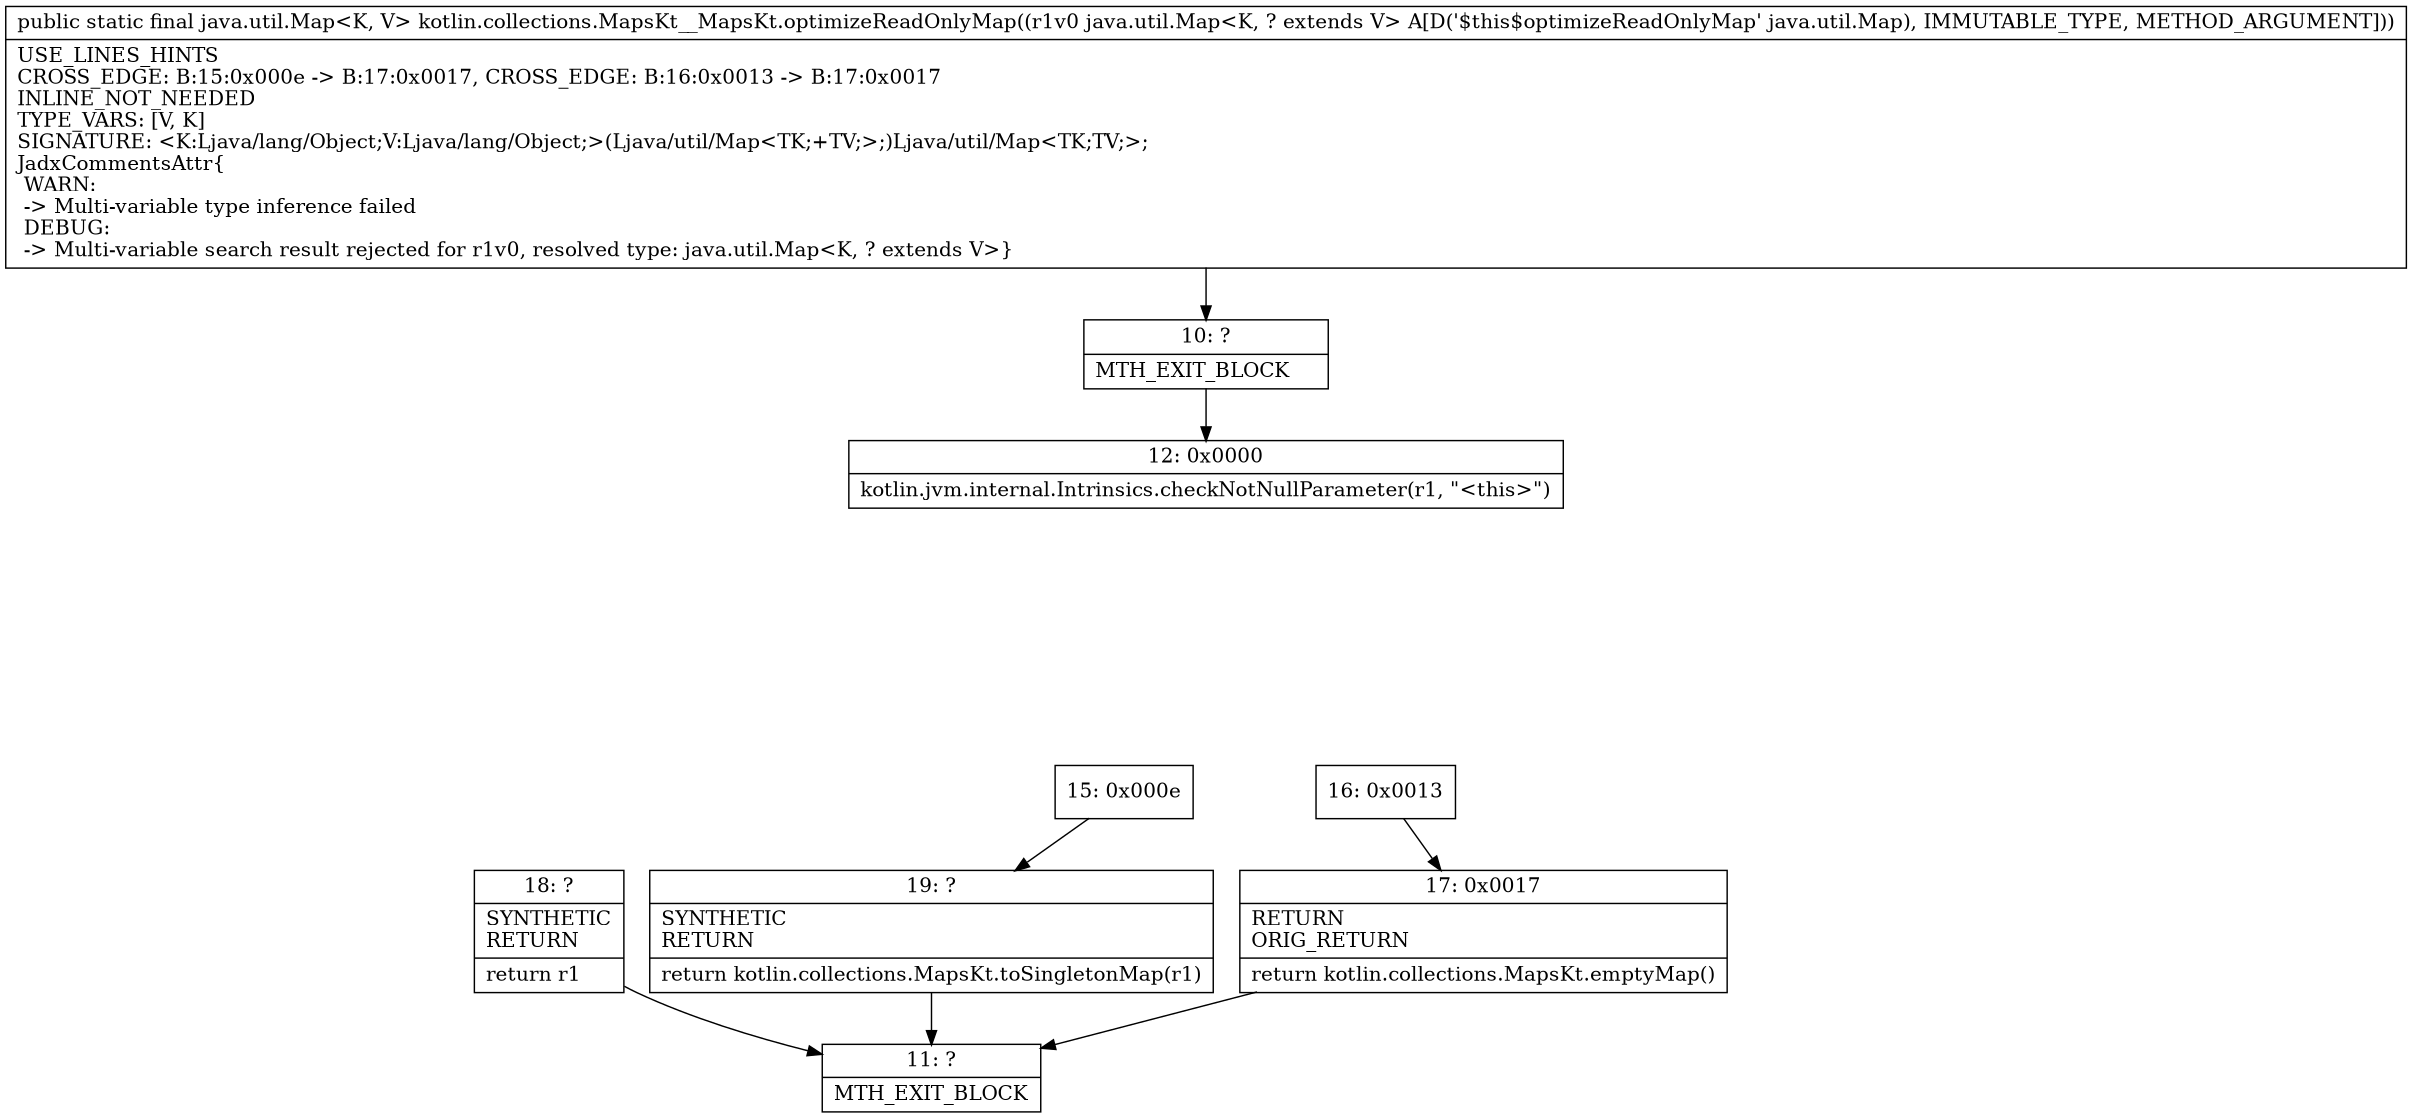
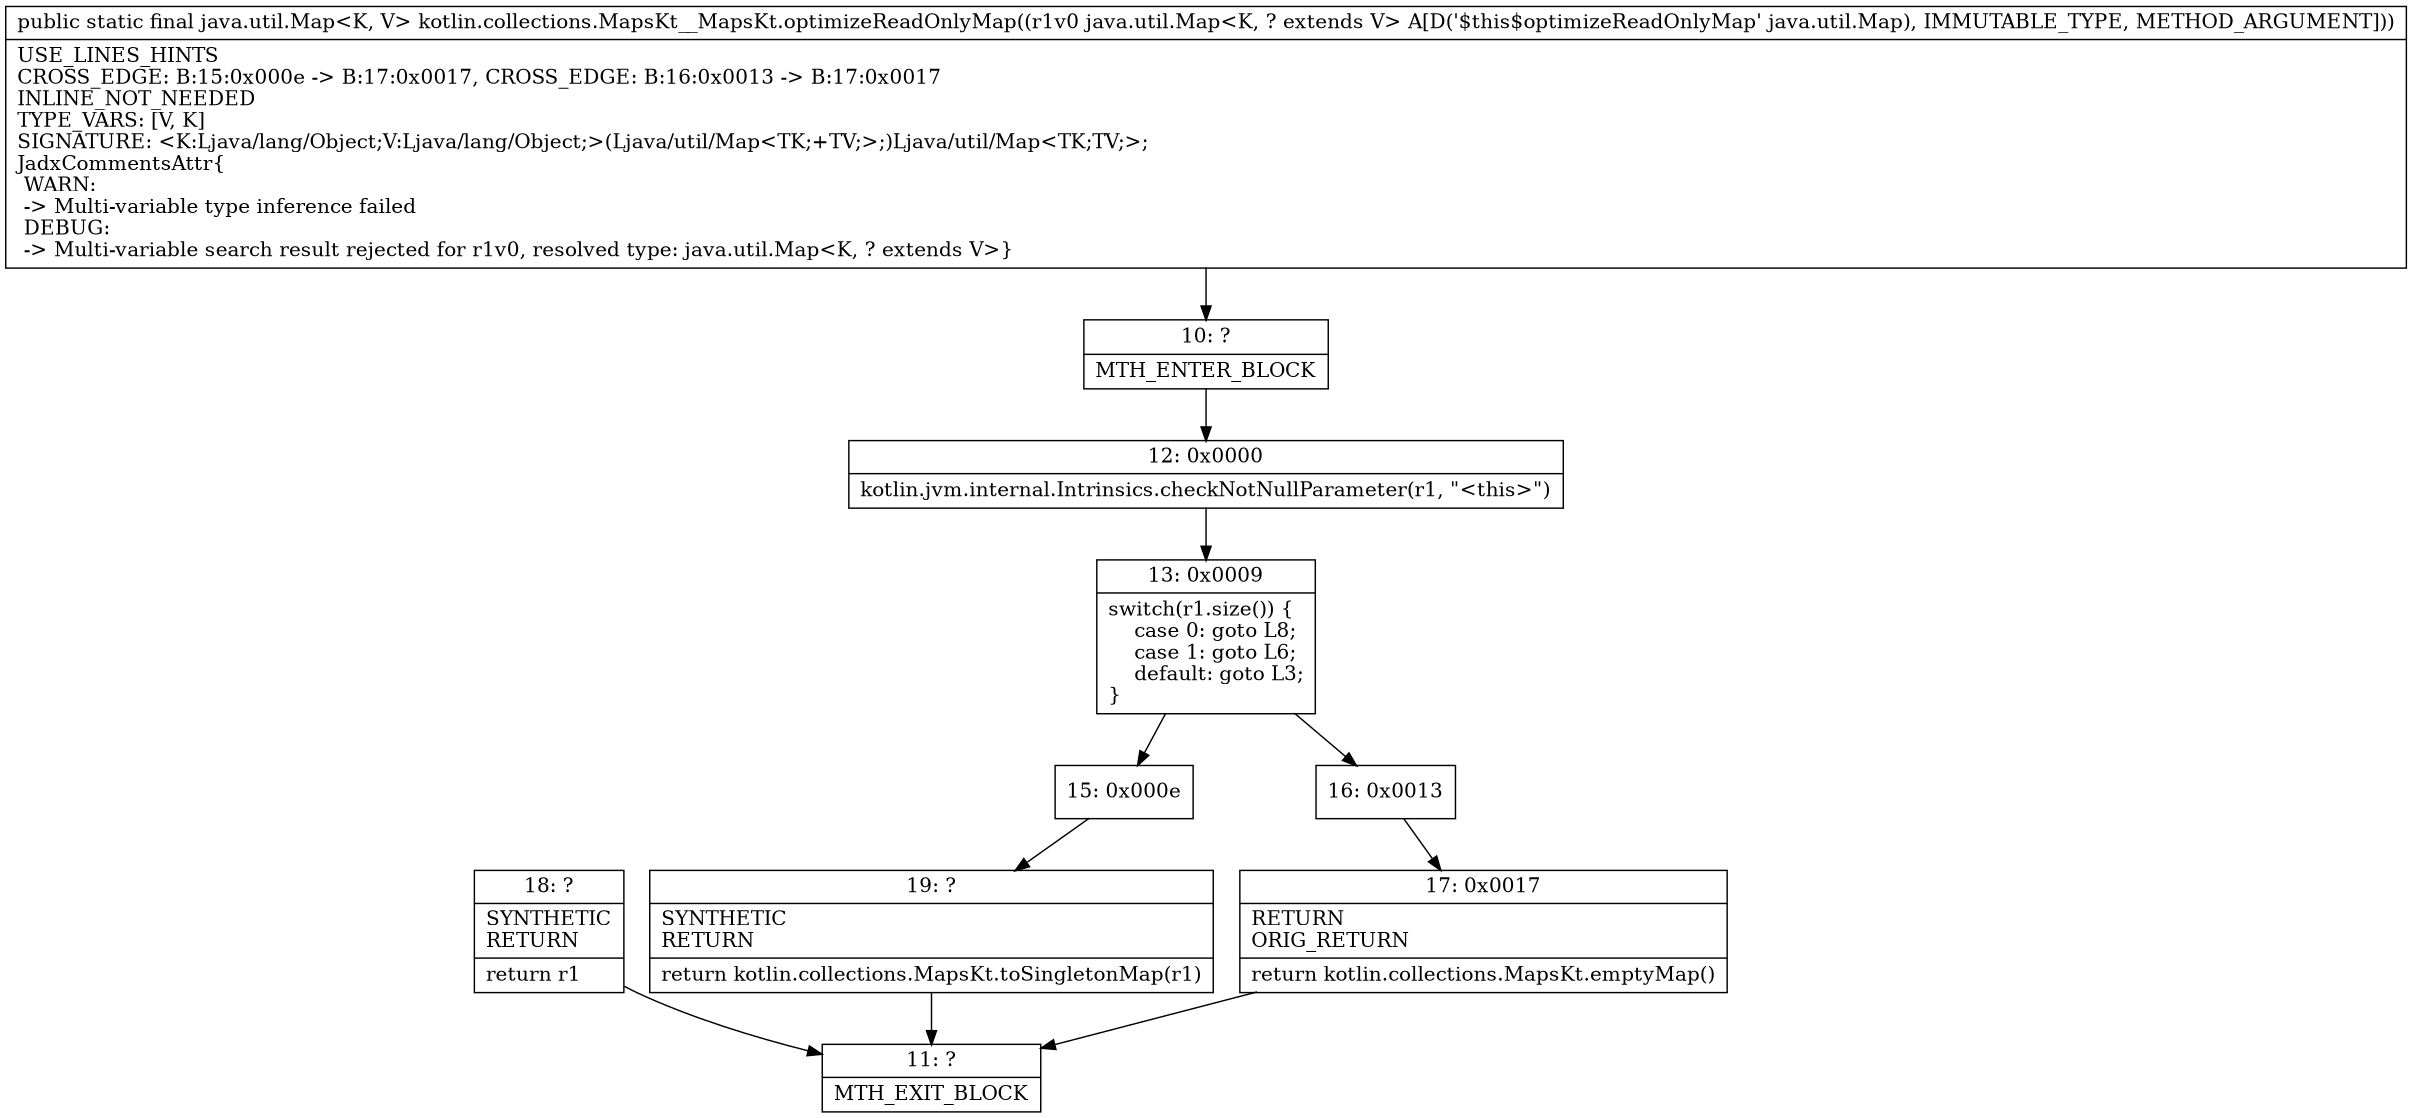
node "10: ?": text "MTH_EXIT_BLOCK" -> "MTH_ENTER_BLOCK"
node "13: 0x0009": added
